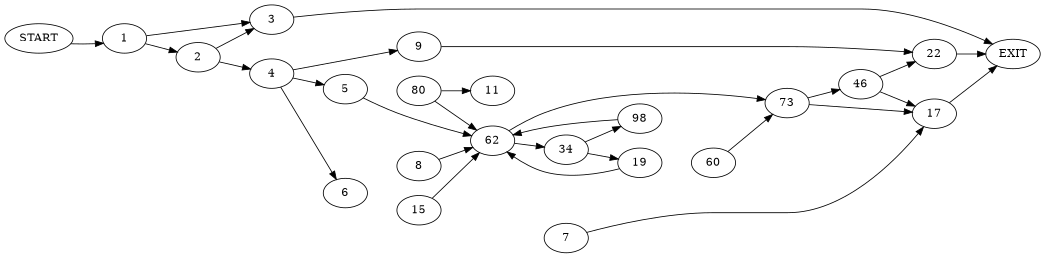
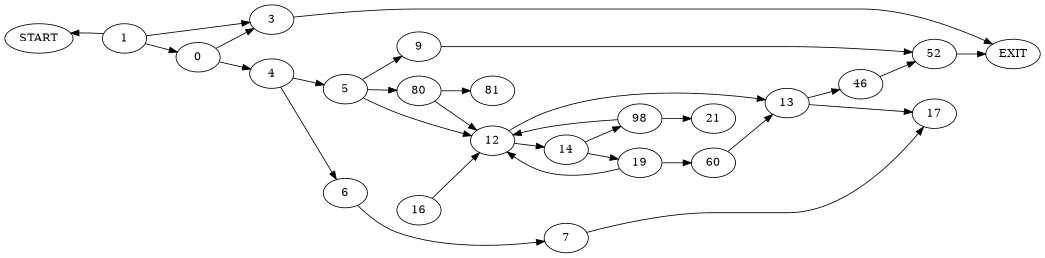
edge "START" -> "1": reversed
node "22": label "22" -> "52"
node "2": label "2" -> "0"
edge "4" -> "9": now "5" -> "9"
edge "17" -> "EXIT": removed
edge "5" -> "80": added
node "11": label "11" -> "81"
edge "46" -> "17": removed
node "73": label "73" -> "13"
node "21": added
node "62": label "62" -> "12"
node "34": label "34" -> "14"
edge "19" -> "60": added
node "8": removed
node "15": label "15" -> "16"
edge "6" -> "7": added
